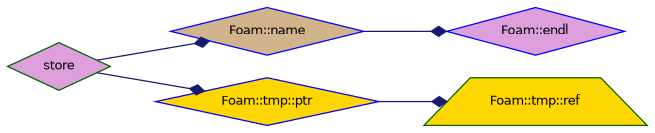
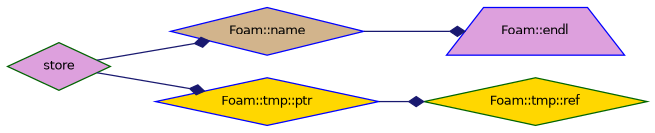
node "Foam::endl": shape diamond -> trapezium
node "Foam::tmp::ref": shape trapezium -> diamond
